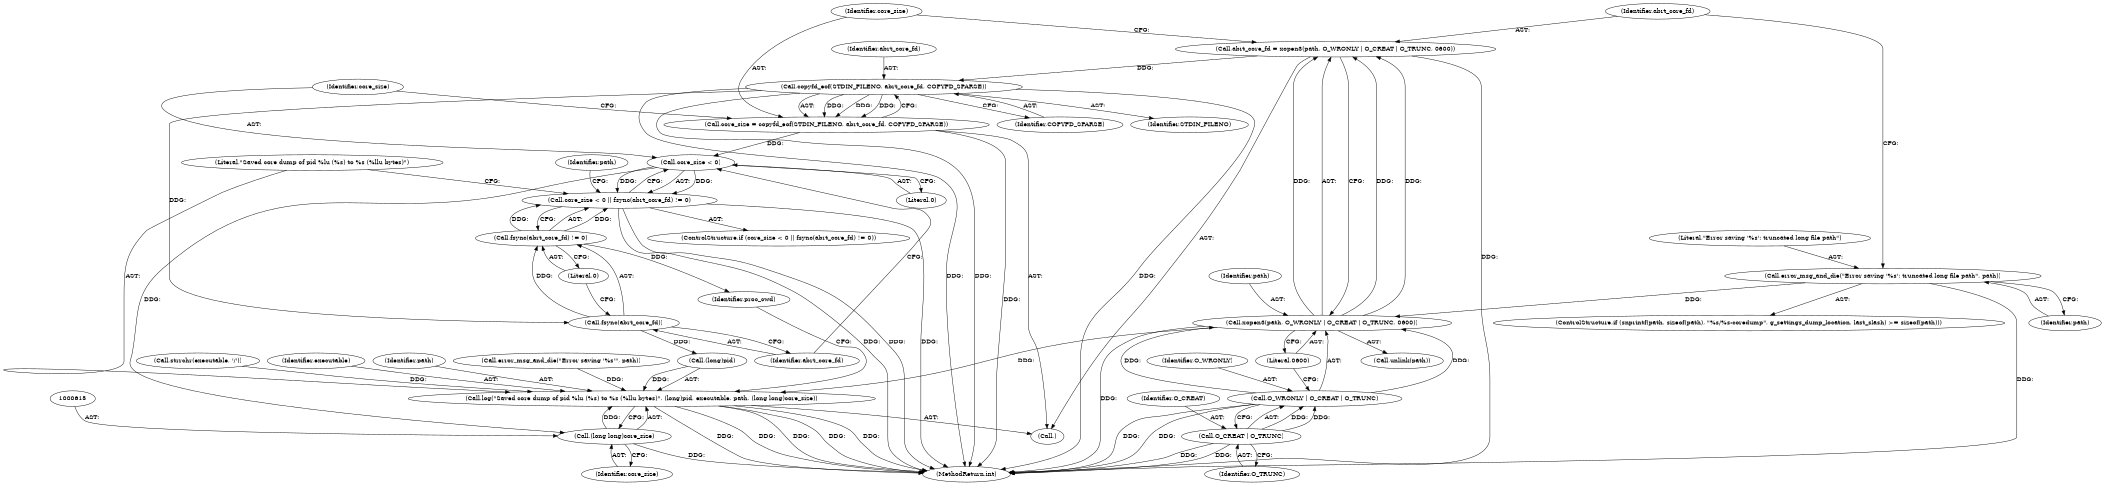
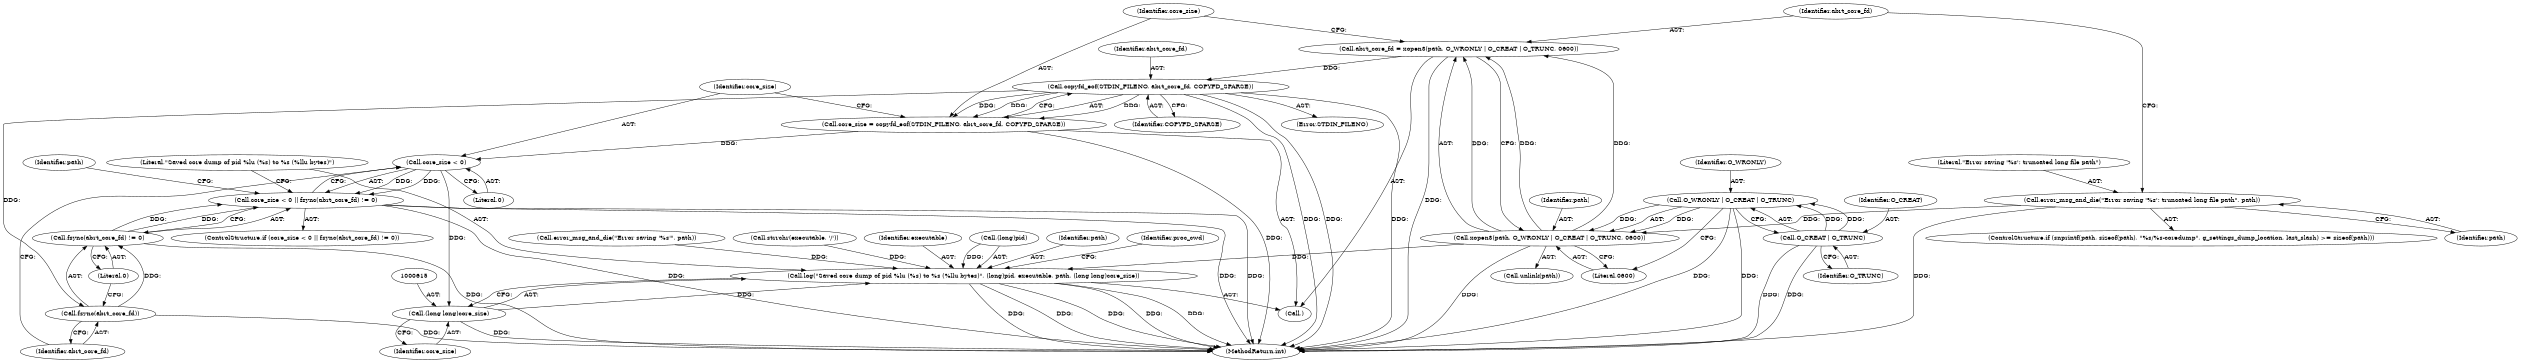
node "(Identifier,STDIN_FILENO)": label "(Identifier,STDIN_FILENO)" -> "(Error,STDIN_FILENO)"
edge "(Call,fsync(abrt_core_fd) != 0)" -> "(Identifier,proc_cwd)": now "(Call,fsync(abrt_core_fd) != 0)" -> "(MethodReturn,int)"
edge "(Call,fsync(abrt_core_fd))" -> "(Call,(long)pid)": now "(Call,fsync(abrt_core_fd))" -> "(MethodReturn,int)"
edge "(Literal,0600)" -> "(Call,O_WRONLY | O_CREAT | O_TRUNC)": reversed
